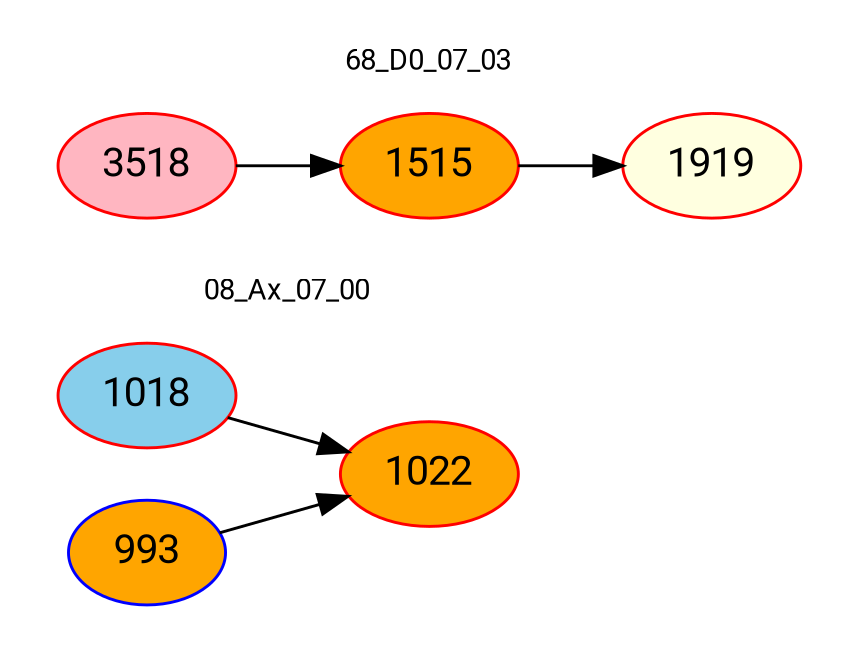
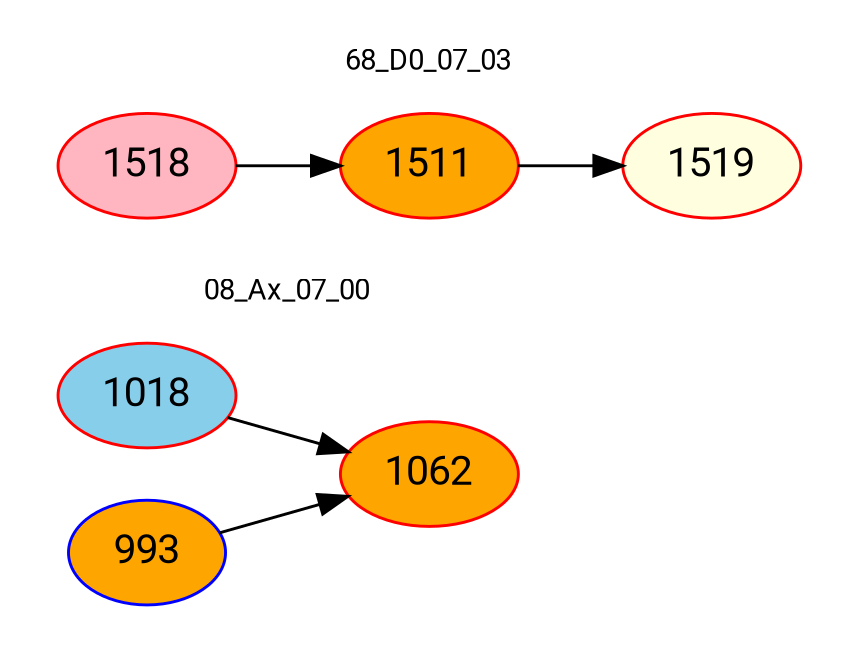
node "3518": label "3518" -> "1518"
node "1515": label "1515" -> "1511"
node "1919": label "1919" -> "1519"
node "1022": label "1022" -> "1062"
